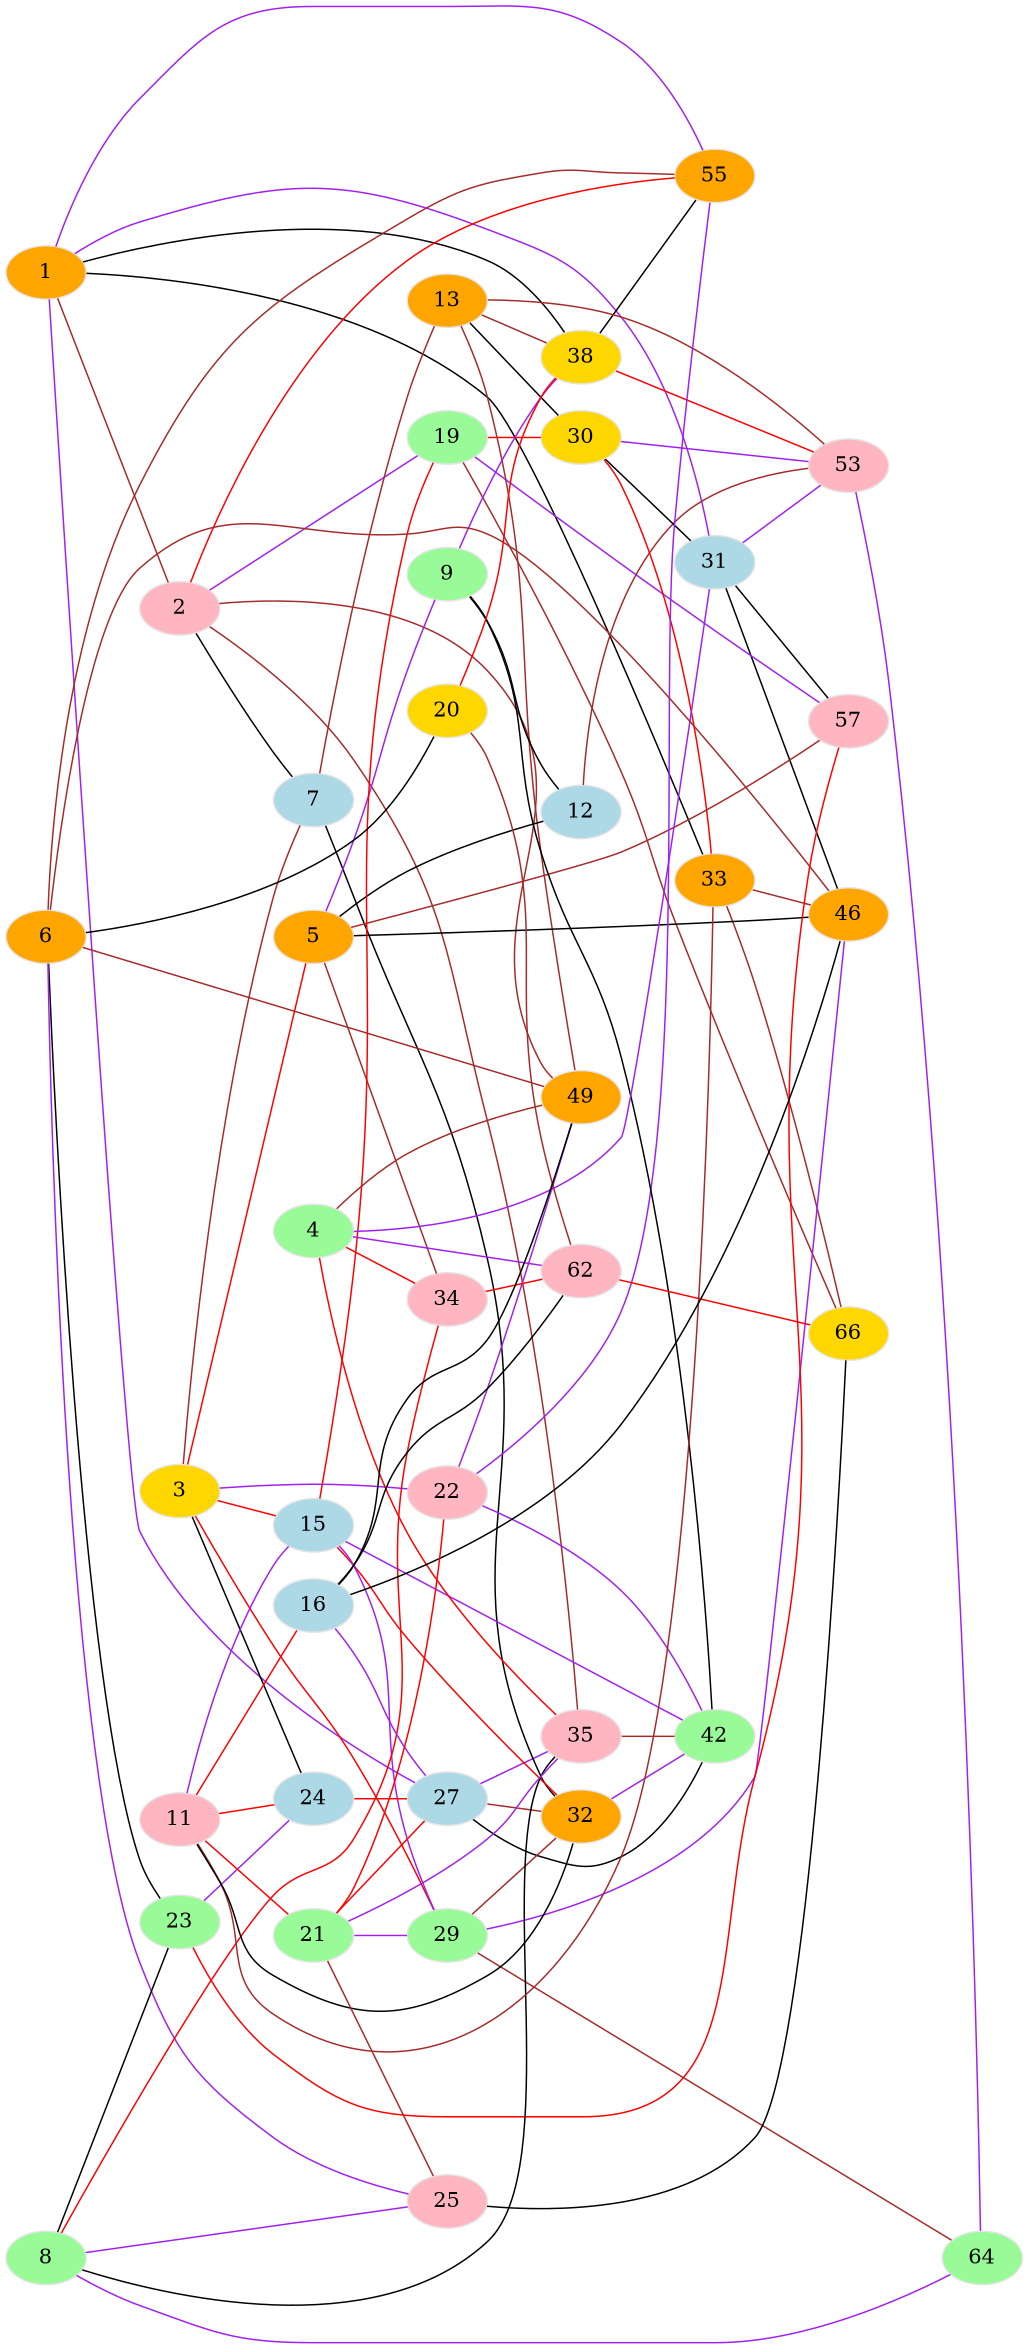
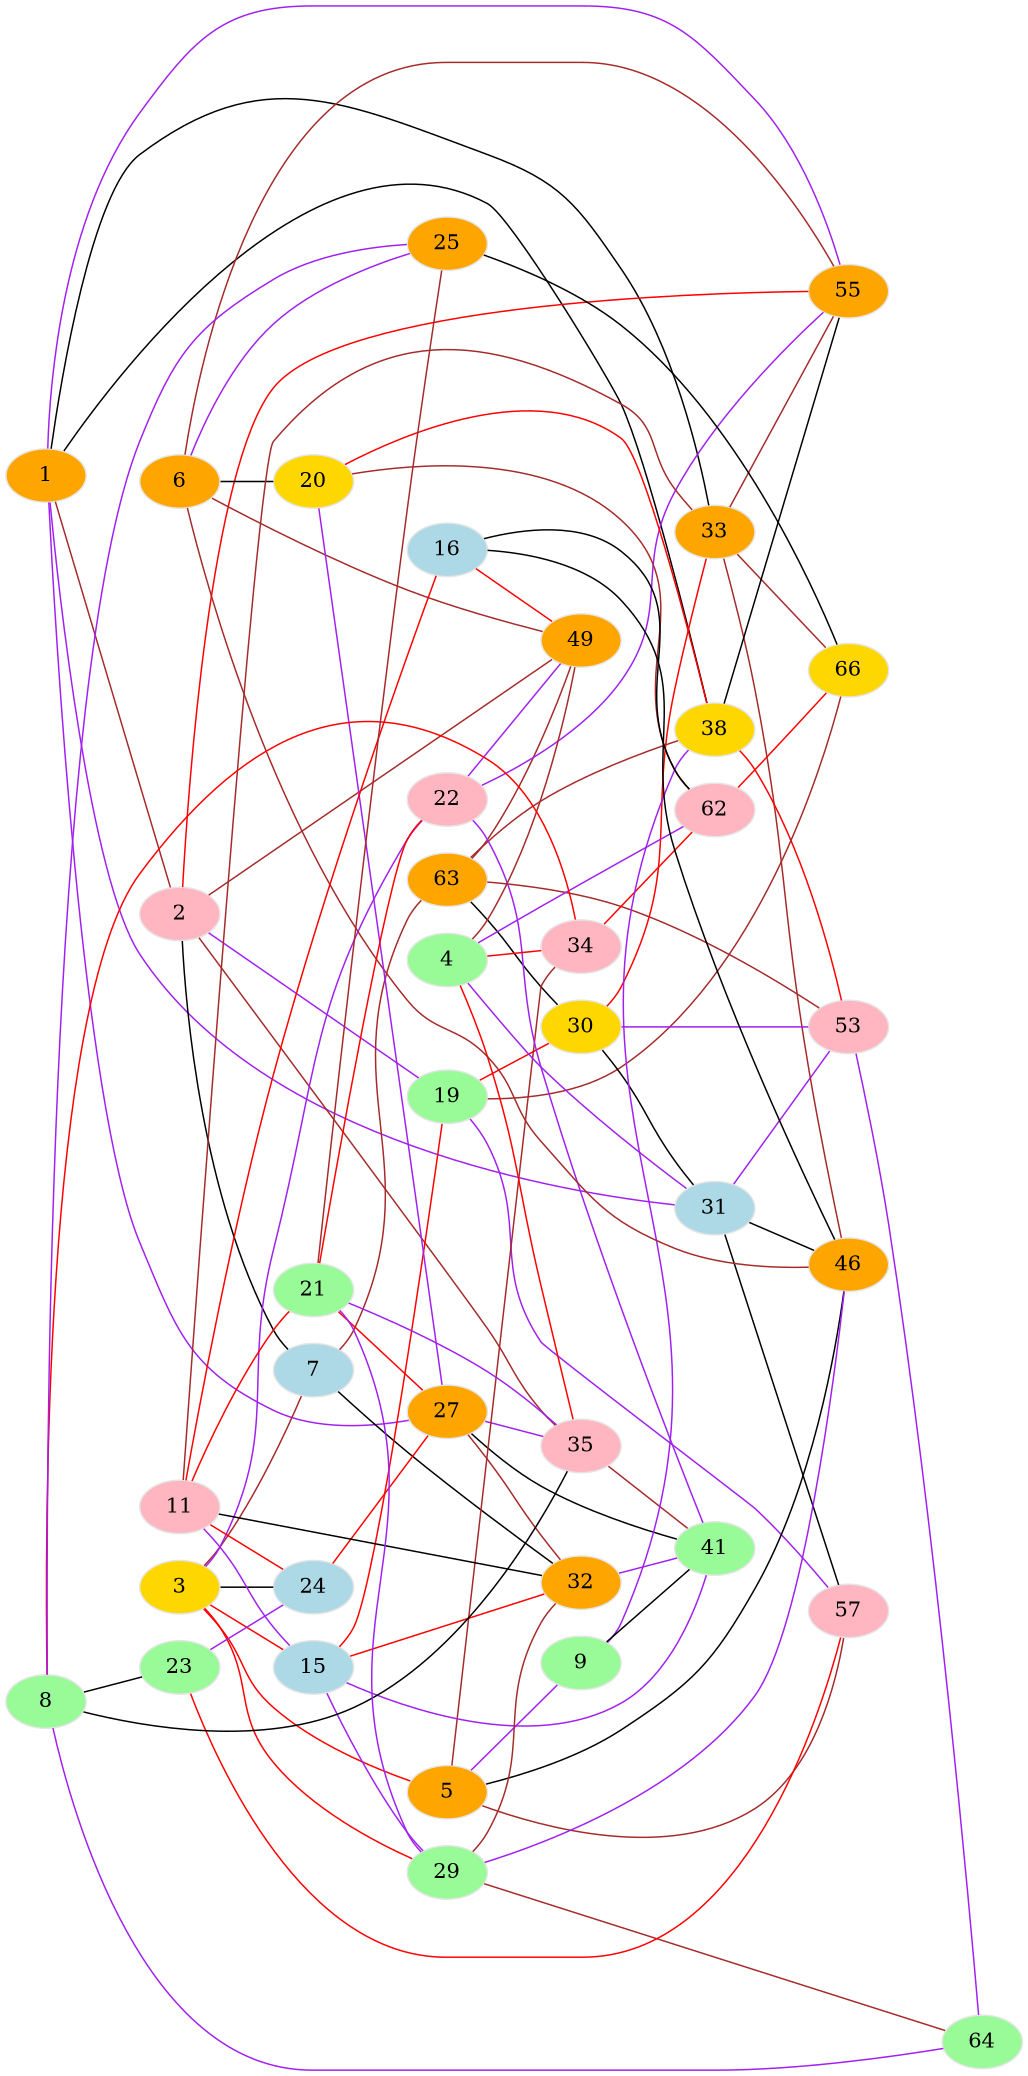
node "13": label "13" -> "63"
edge "55" -- "33": added
node "12": removed
edge "49" -- "16": color black -> red
edge "6" -- "23": removed
edge "16" -- "27": now "20" -- "27"
node "42": label "42" -> "41"
node "27": fillcolor lightblue -> orange
node "25": fillcolor lightpink -> orange
